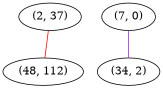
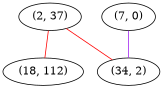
edge "(2, 37)" -- "(34, 2)": added
node "(48, 112)": label "(48, 112)" -> "(18, 112)"
